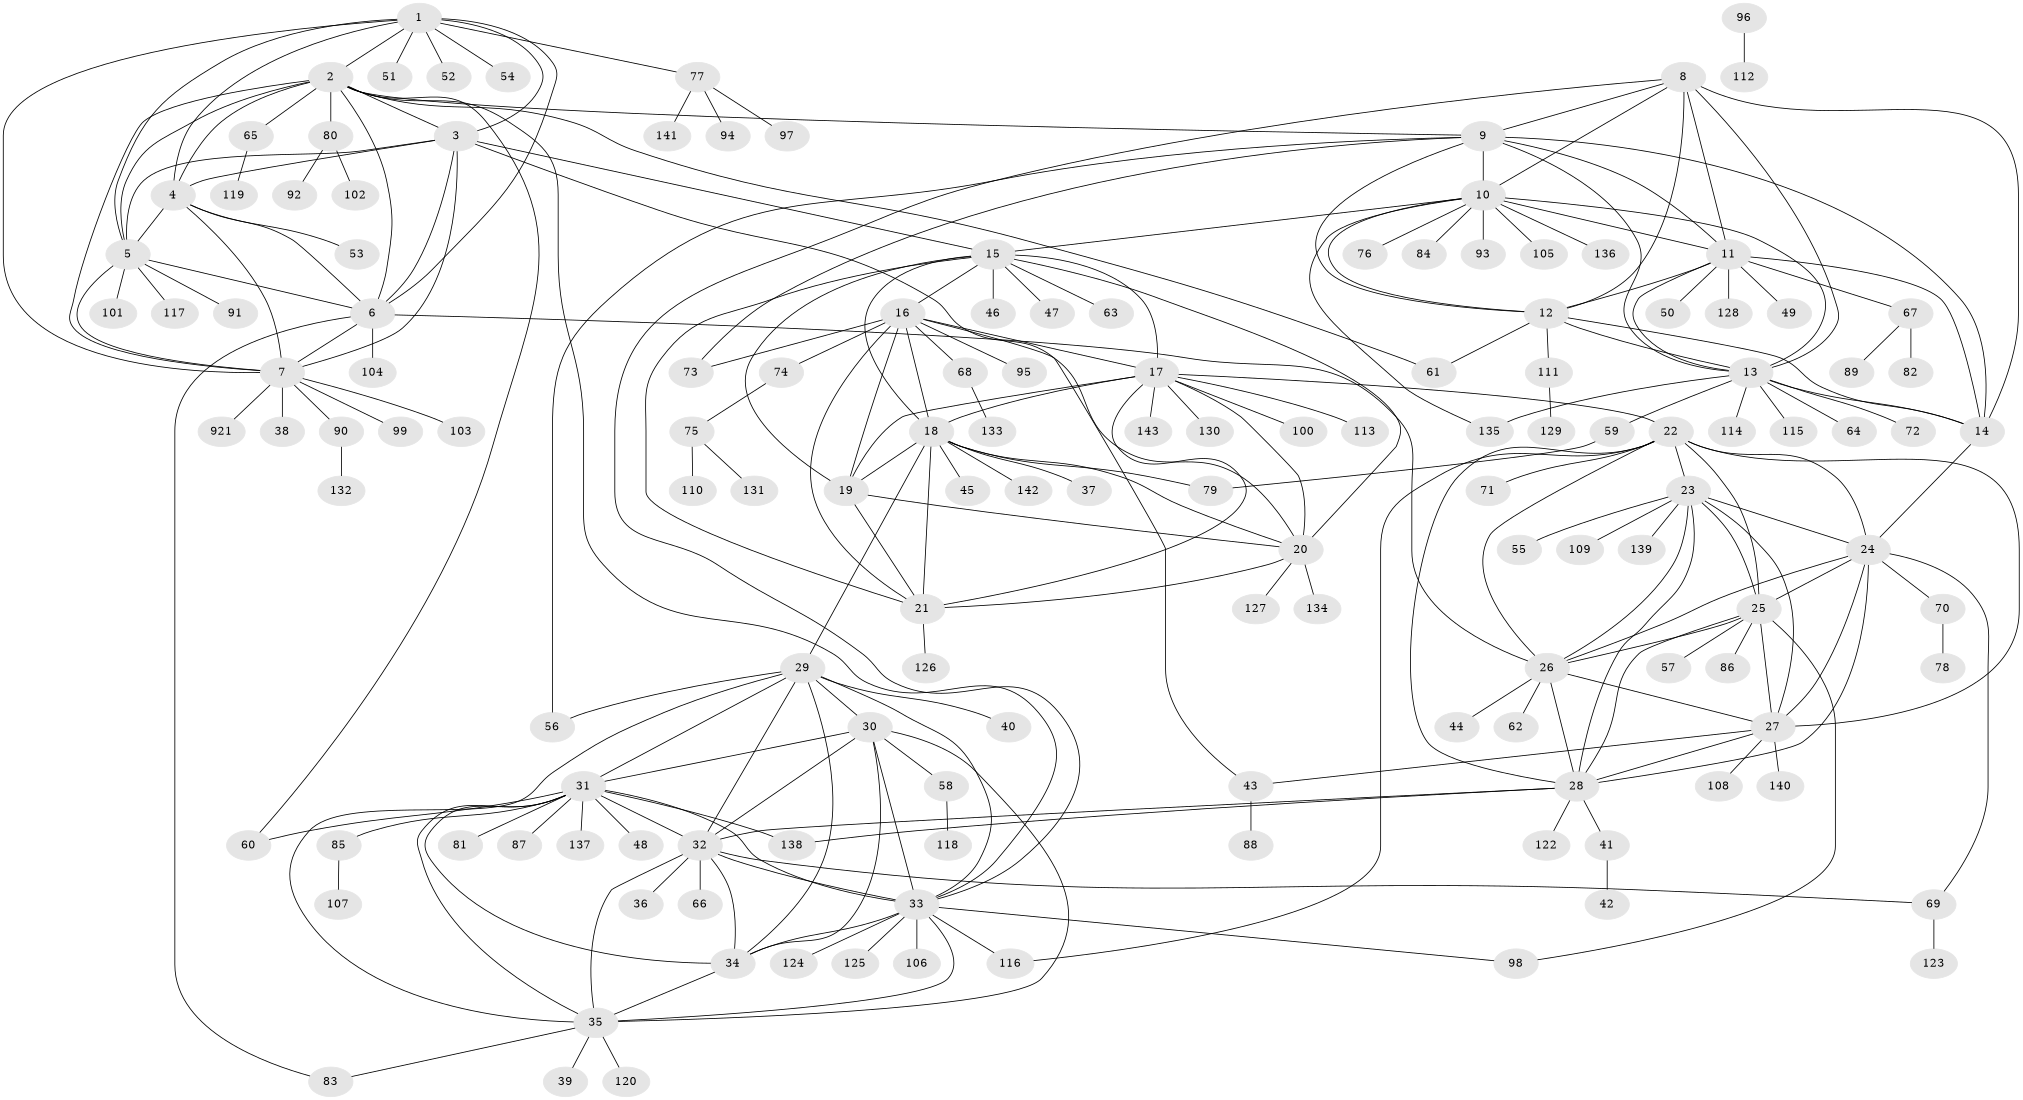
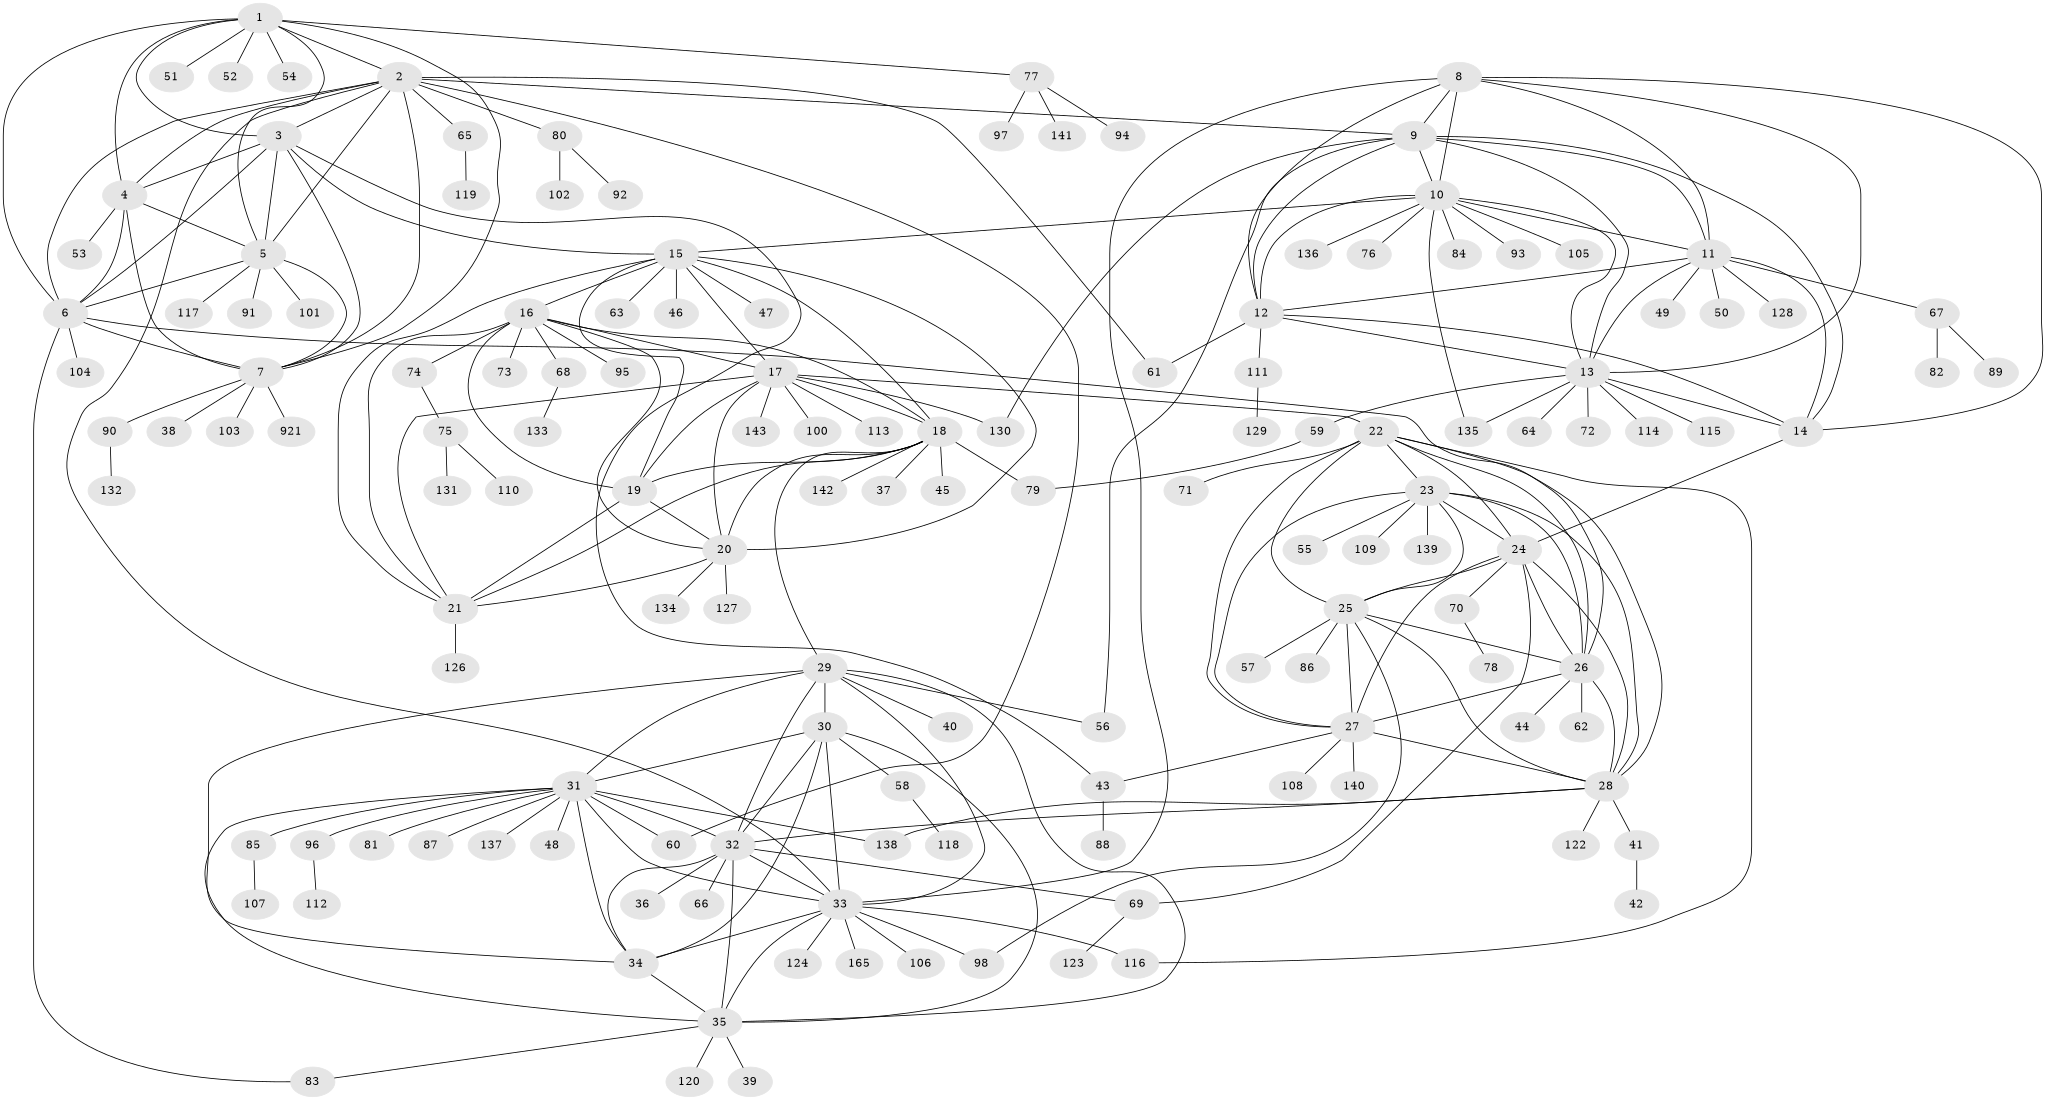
edge "9" -- "73": now "9" -- "130"
node "99": removed
edge "31" -- "96": added
node "125": label "125" -> "165"
